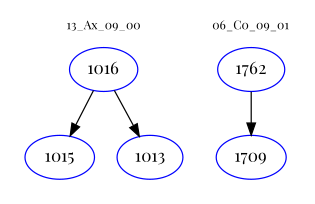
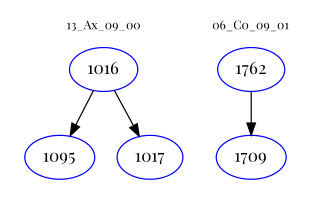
node "1015": label "1015" -> "1095"
node "1013": label "1013" -> "1017"
